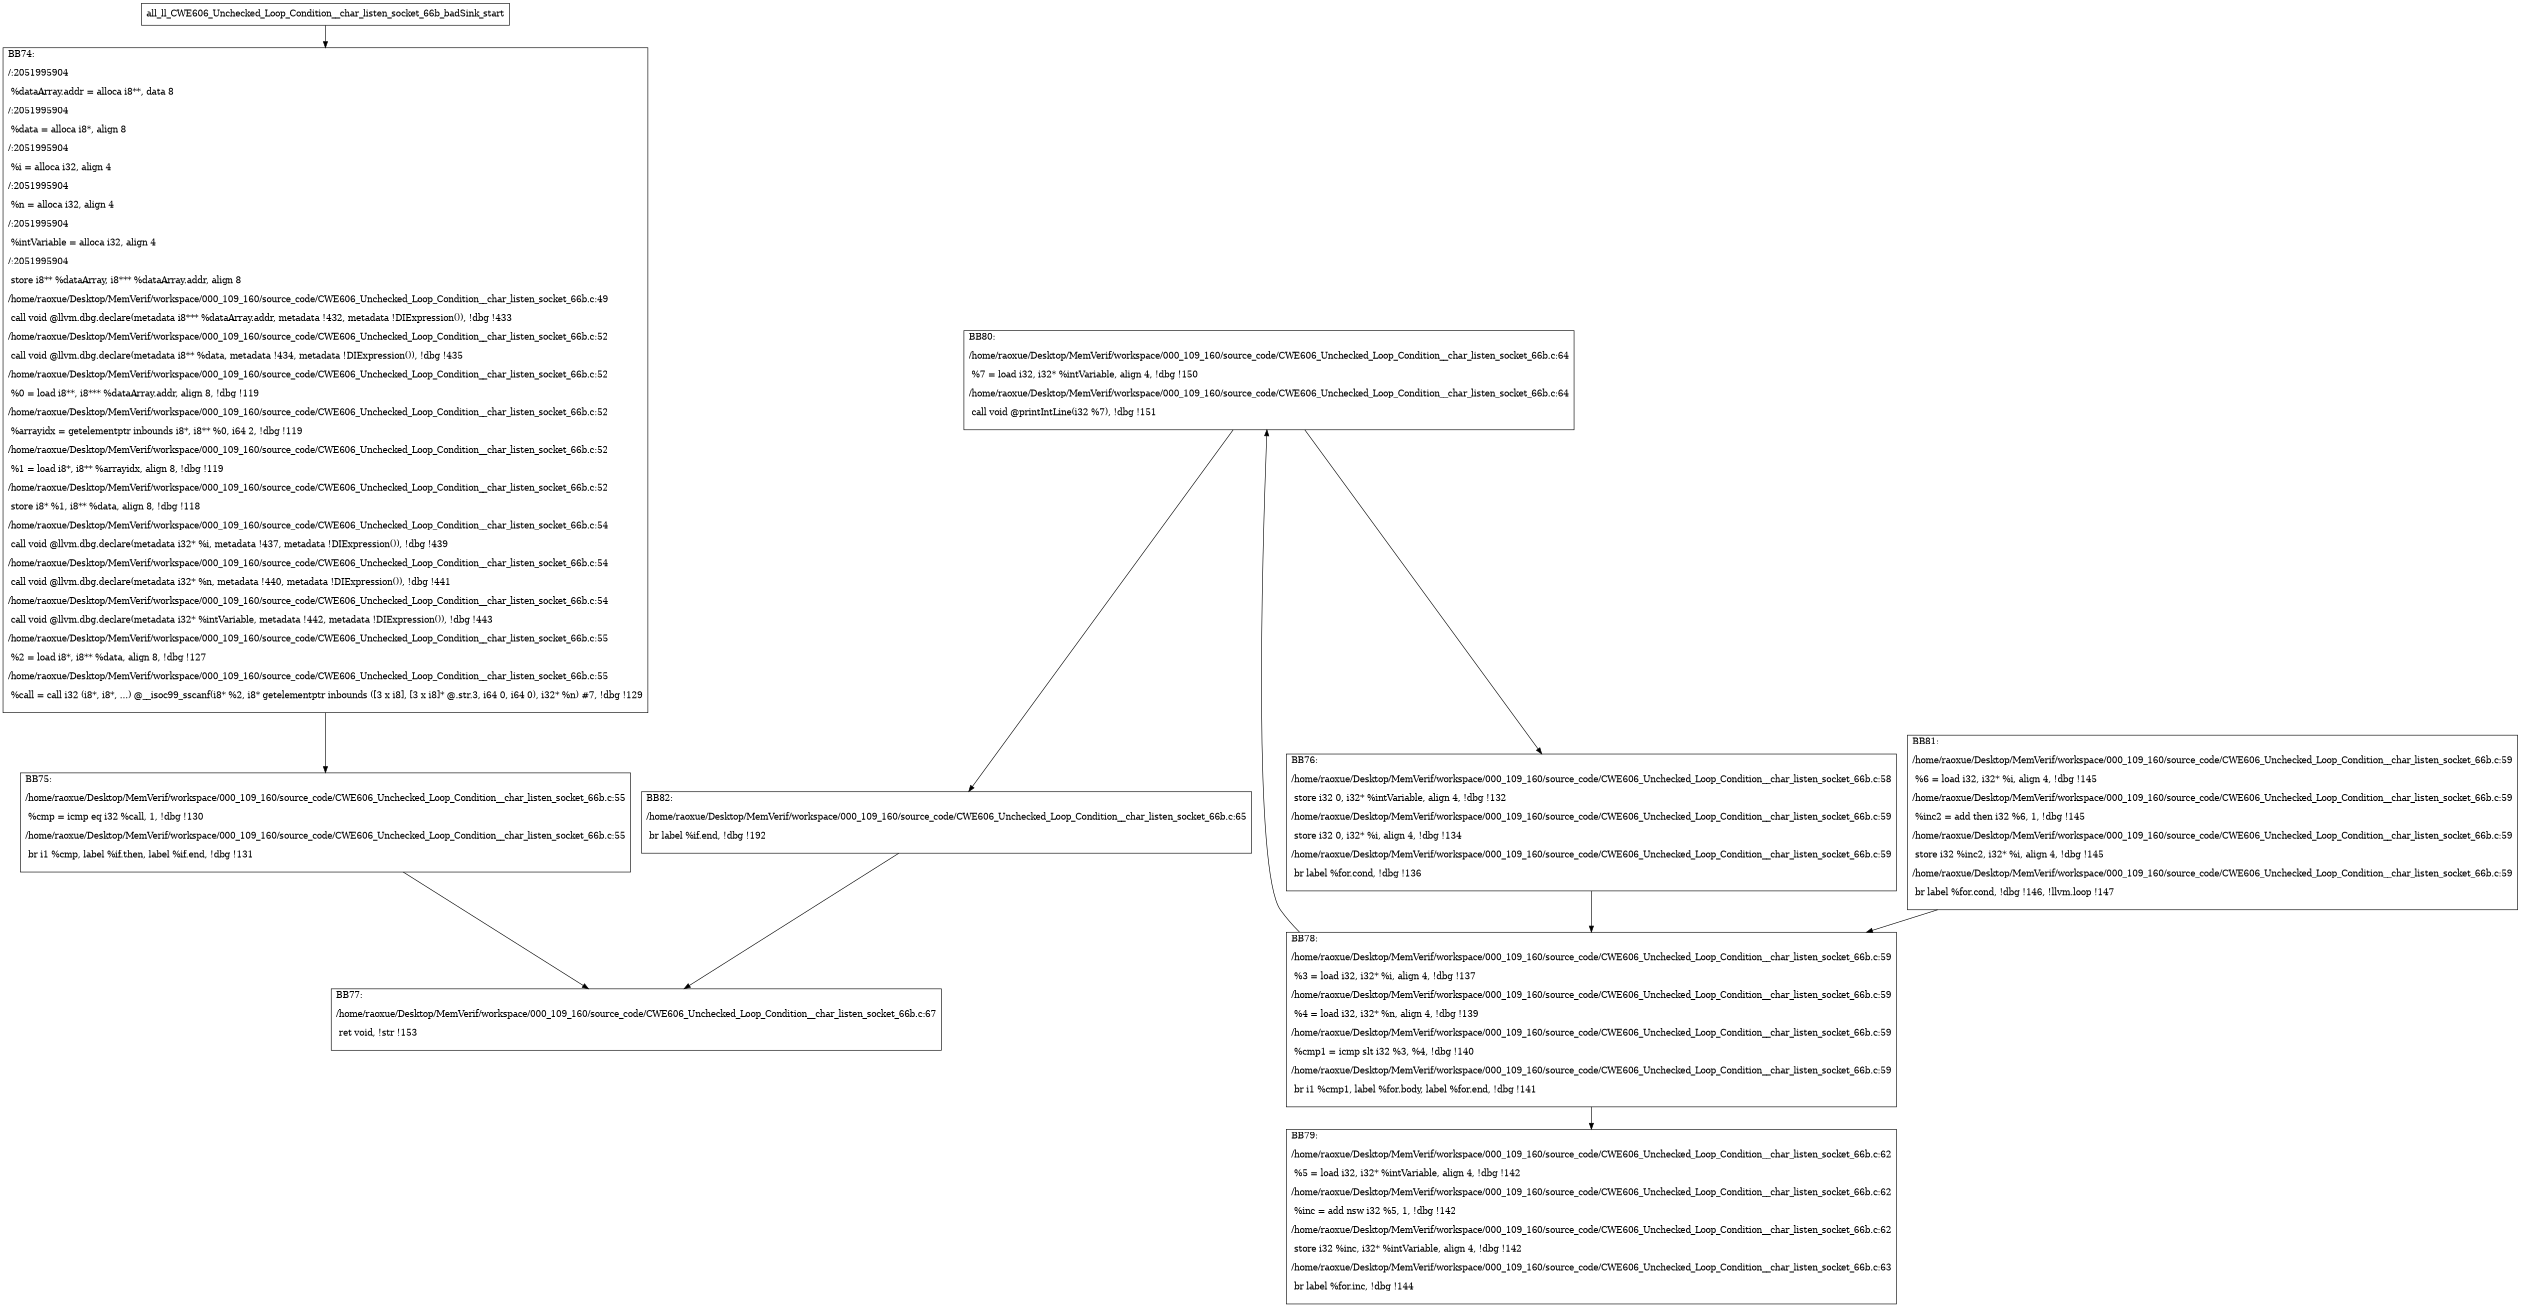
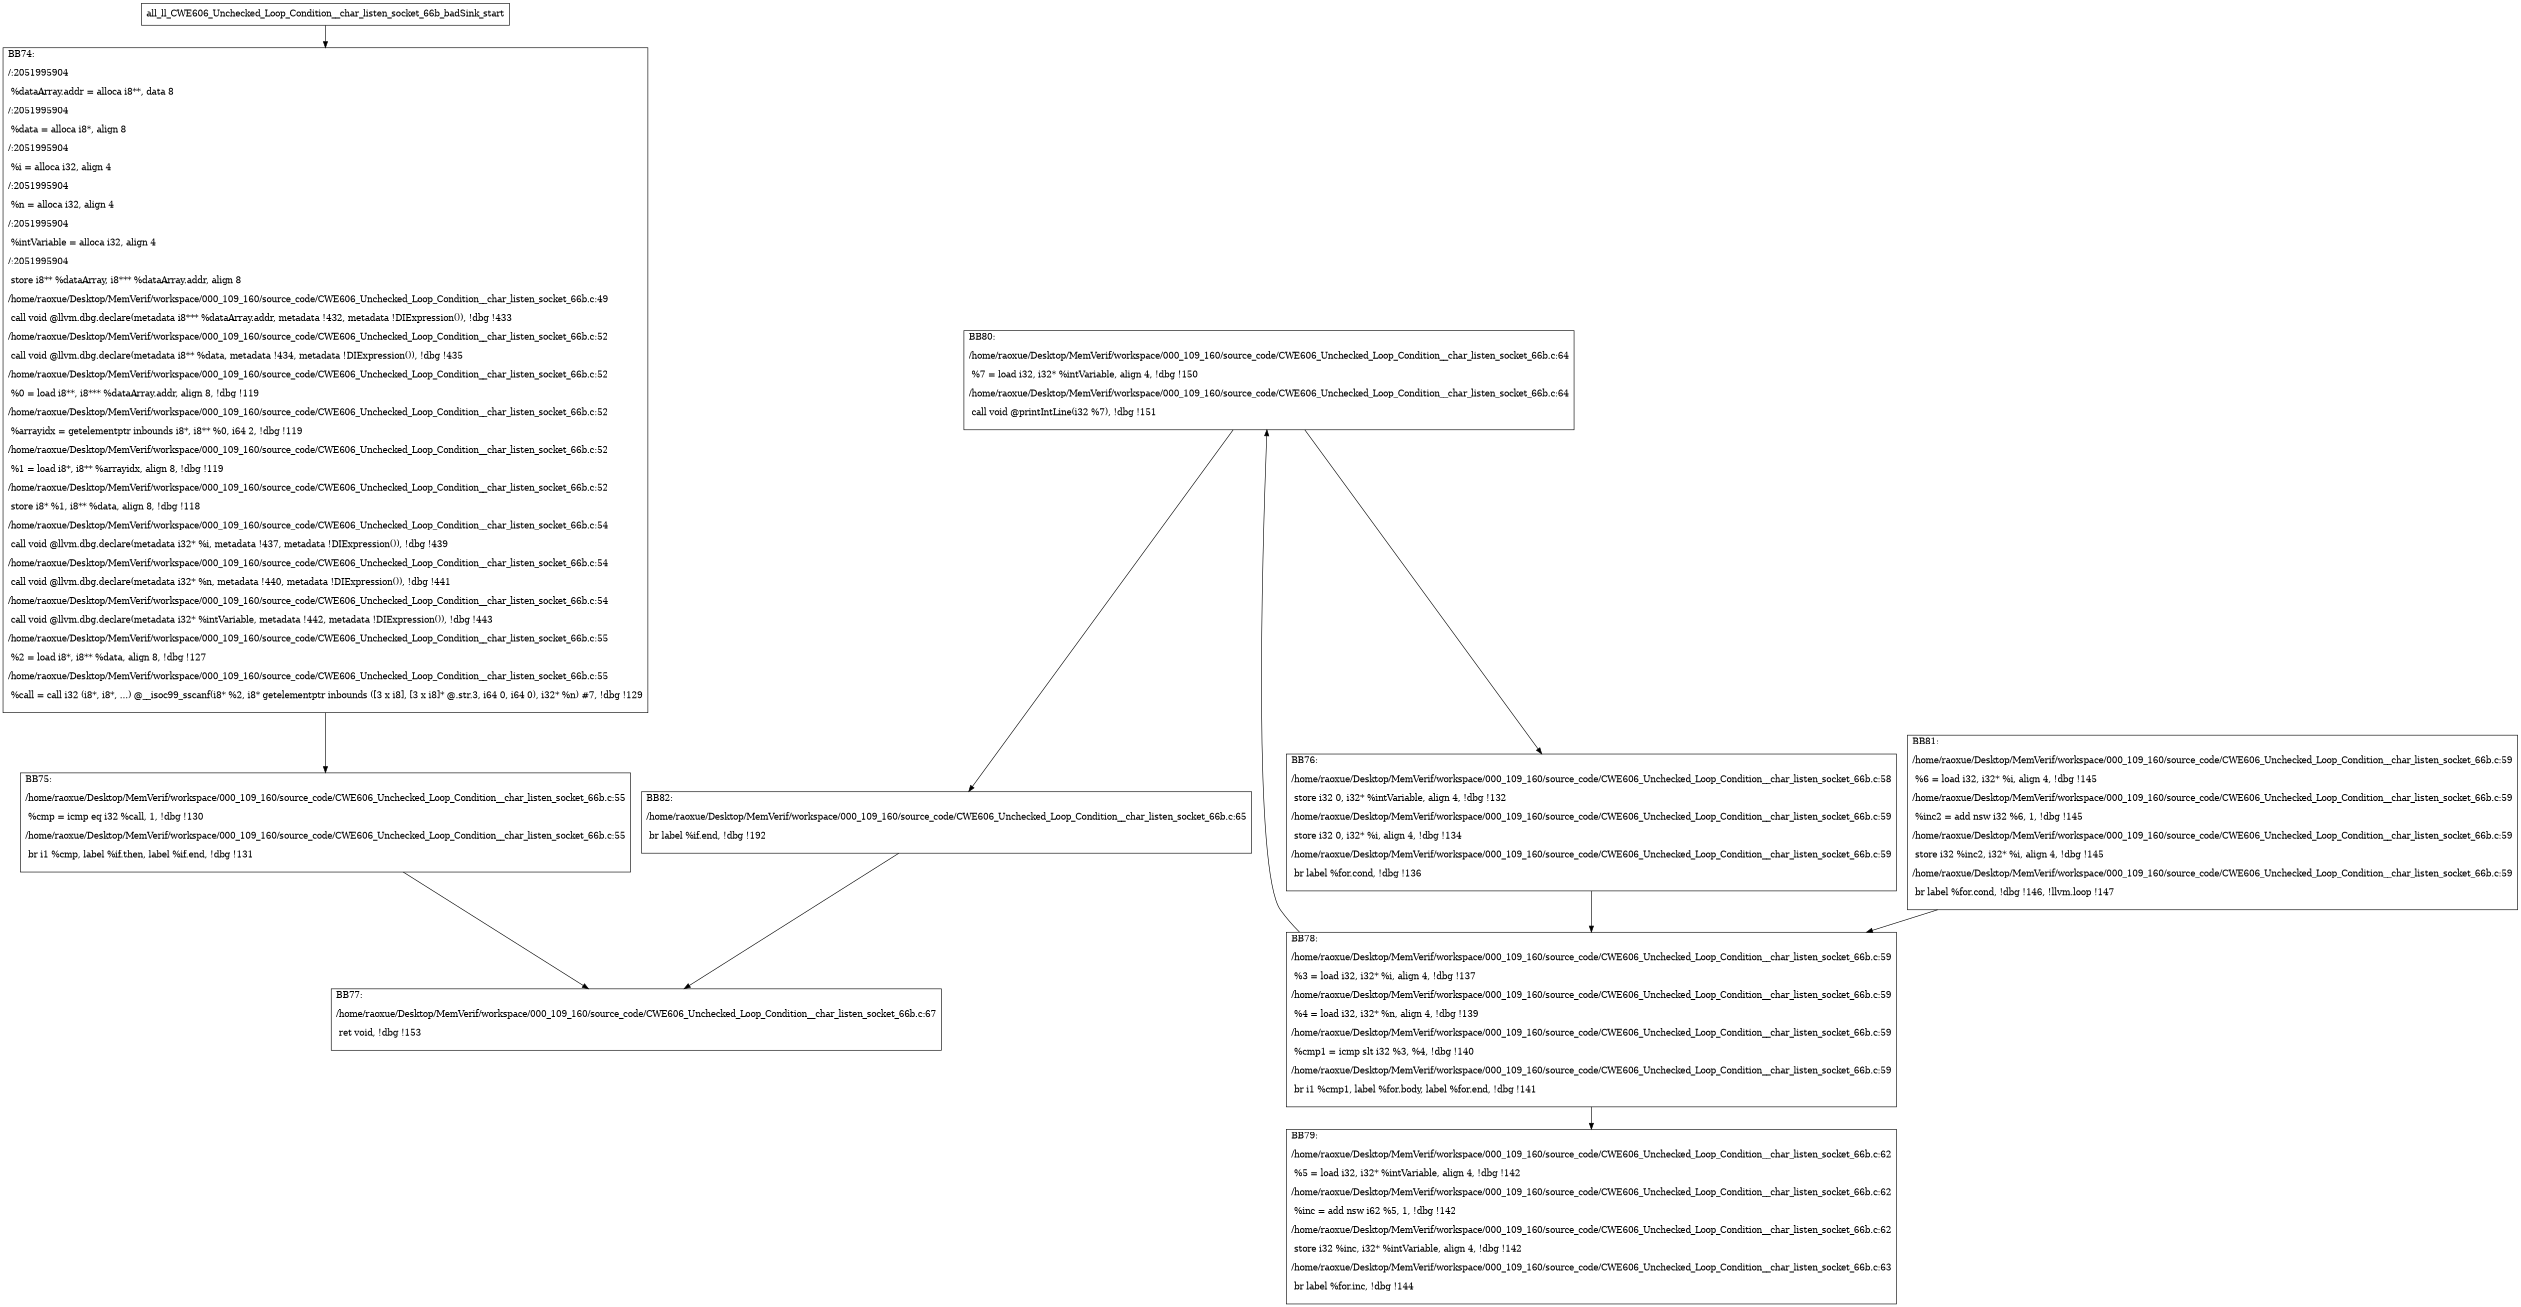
node "BB81:": text "%inc2 = add then i32 %6, 1, !dbg !145" -> "%inc2 = add nsw i32 %6, 1, !dbg !145"
node "BB77:": text "ret void, !str !153" -> "ret void, !dbg !153"
node "BB79:": text "%inc = add nsw i32 %5, 1, !dbg !142" -> "%inc = add nsw i62 %5, 1, !dbg !142"
